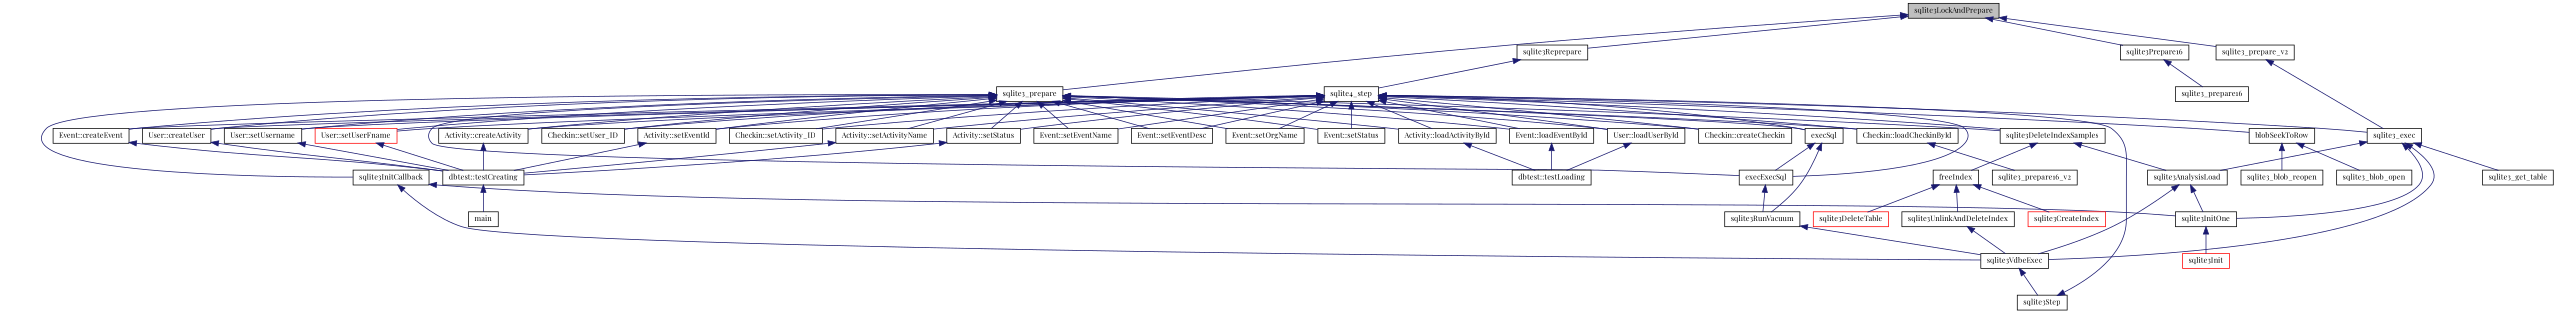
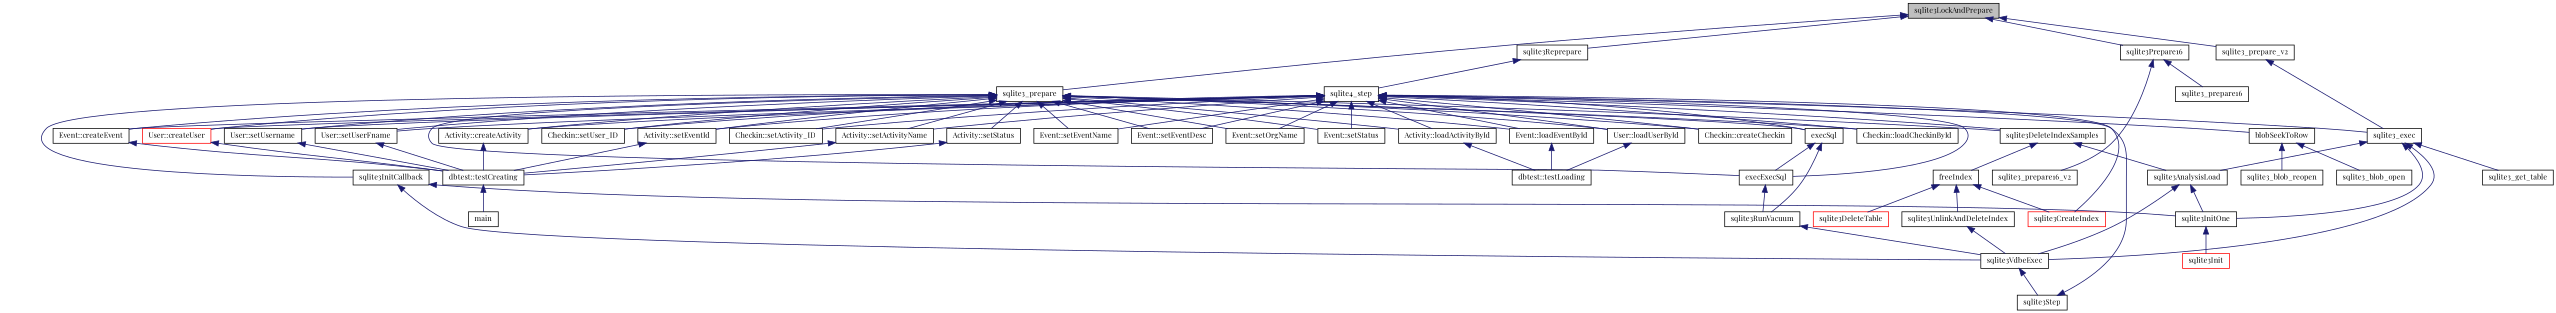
edge "Activity::setStatus" -> "sqlite4_step": now "sqlite3CreateIndex" -> "sqlite4_step"
node "User::createUser": color black -> red
node "User::setUserFname": color red -> black
edge "sqlite3_prepare16_v2" -> "Checkin::loadCheckinById": now "sqlite3_prepare16_v2" -> "sqlite3Prepare16"
